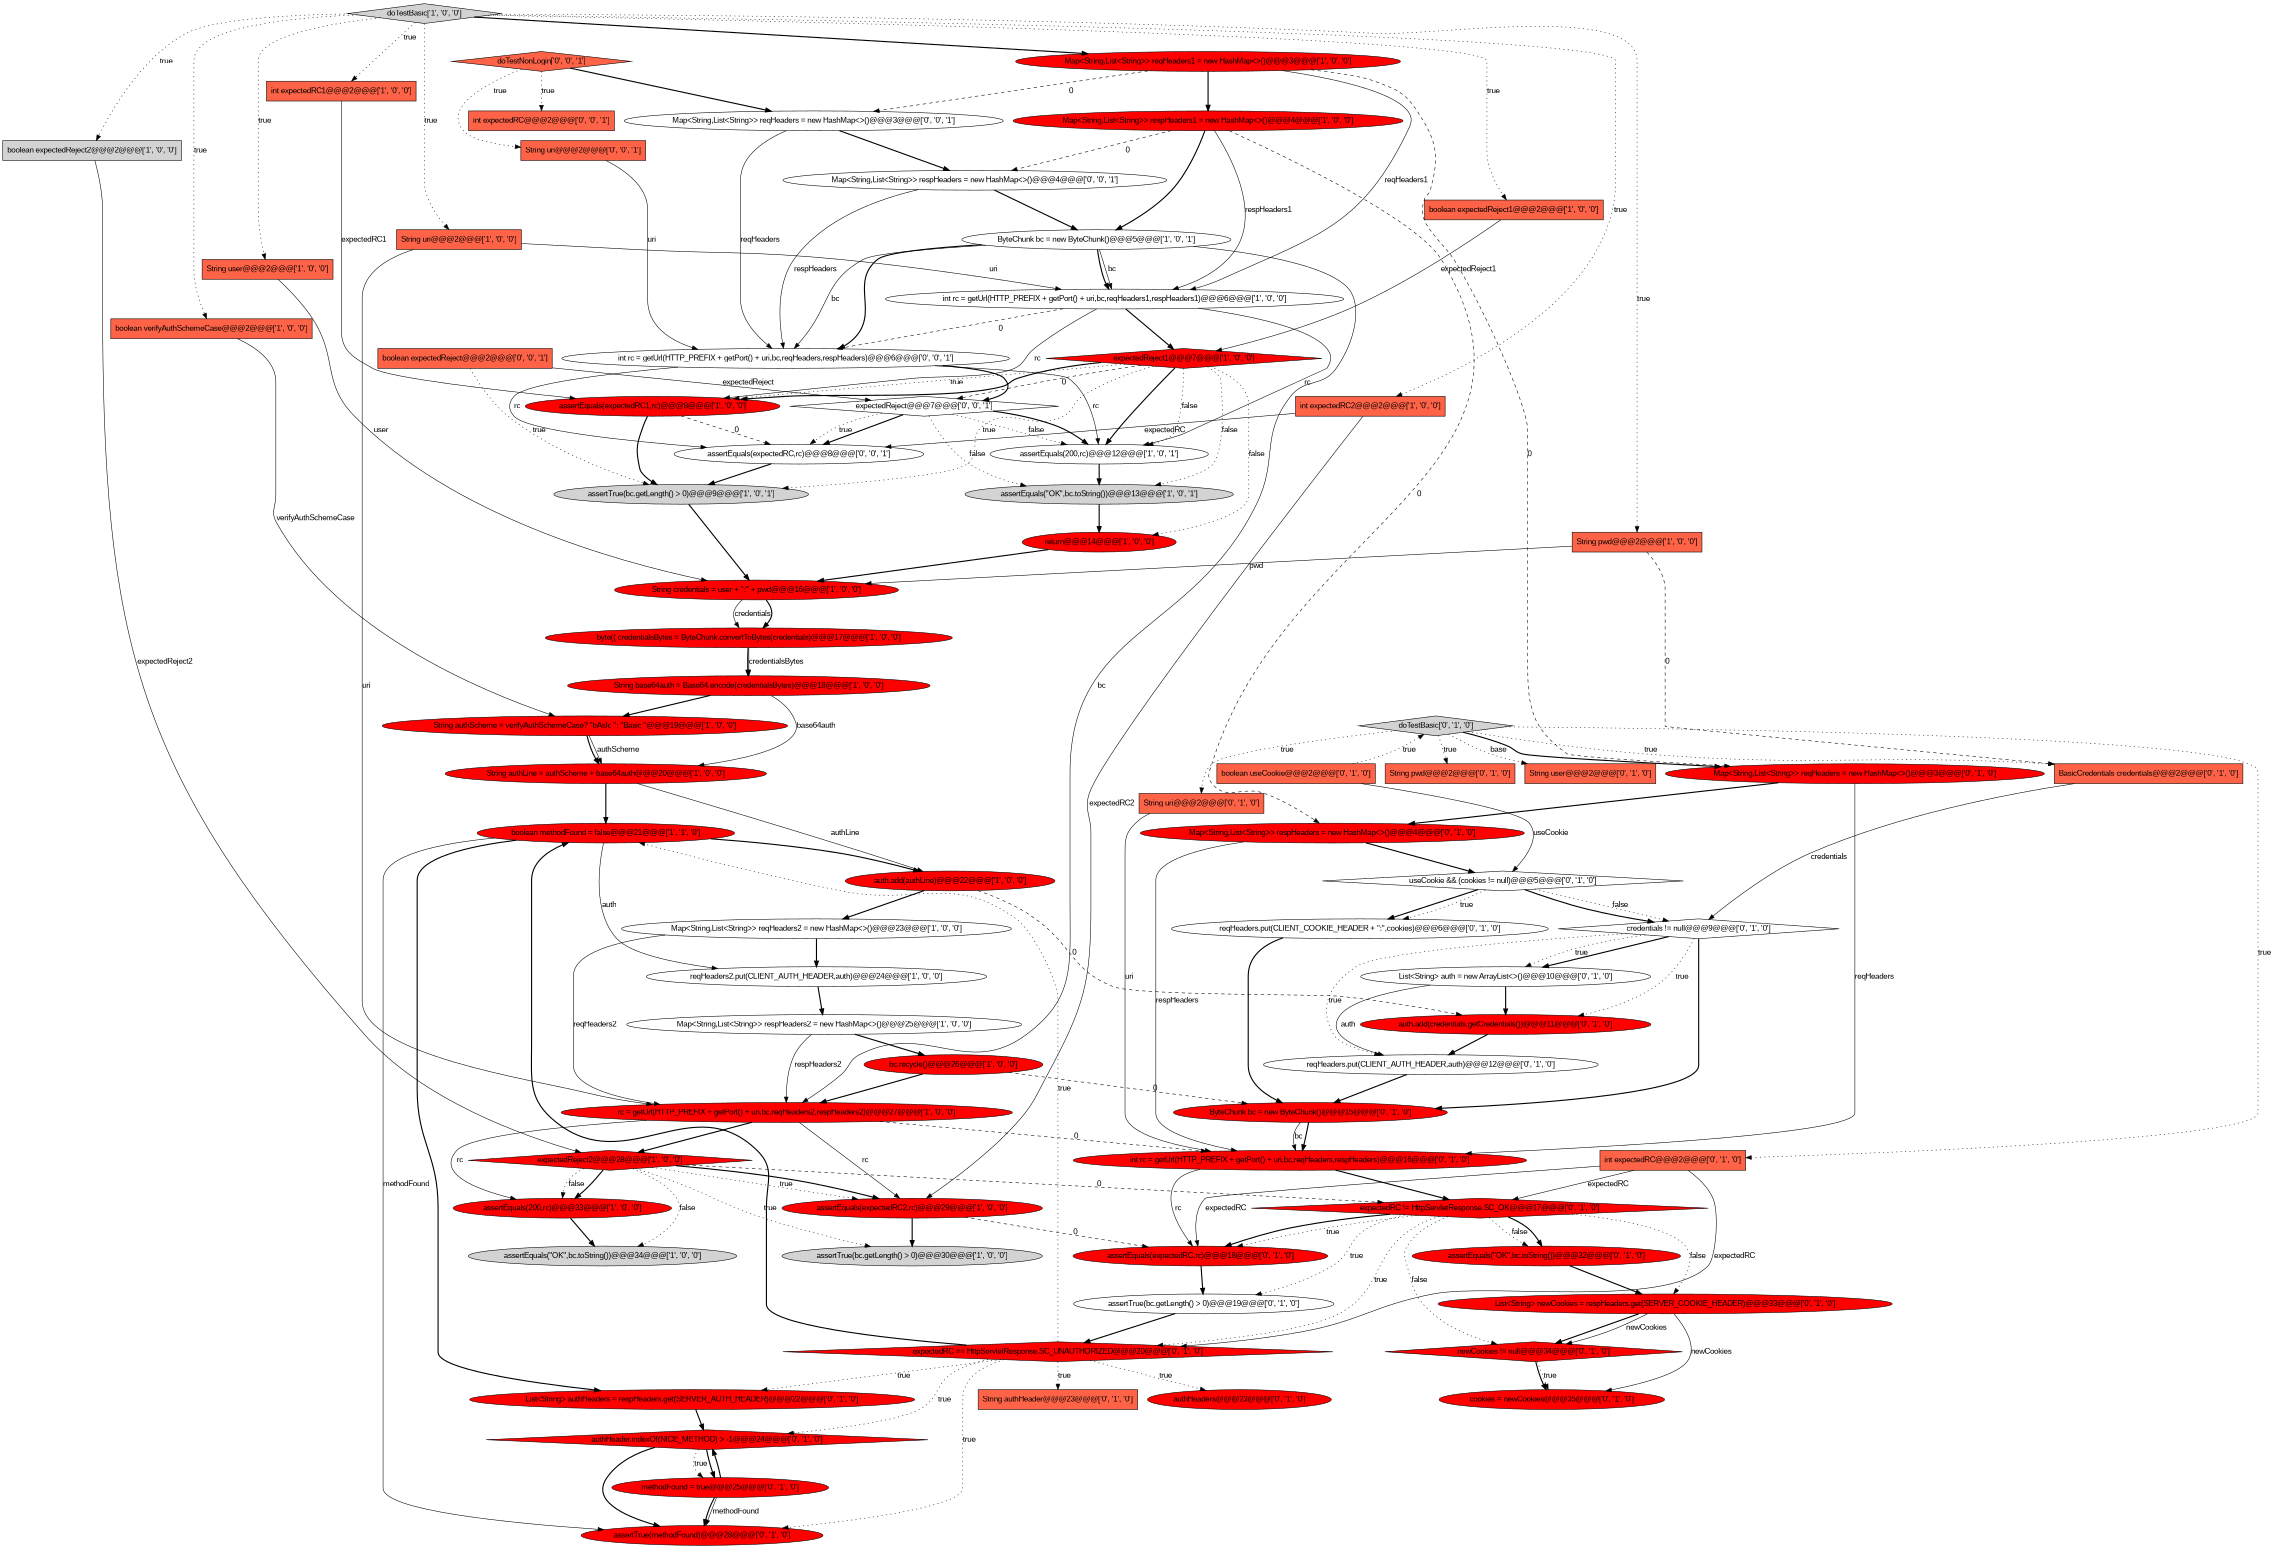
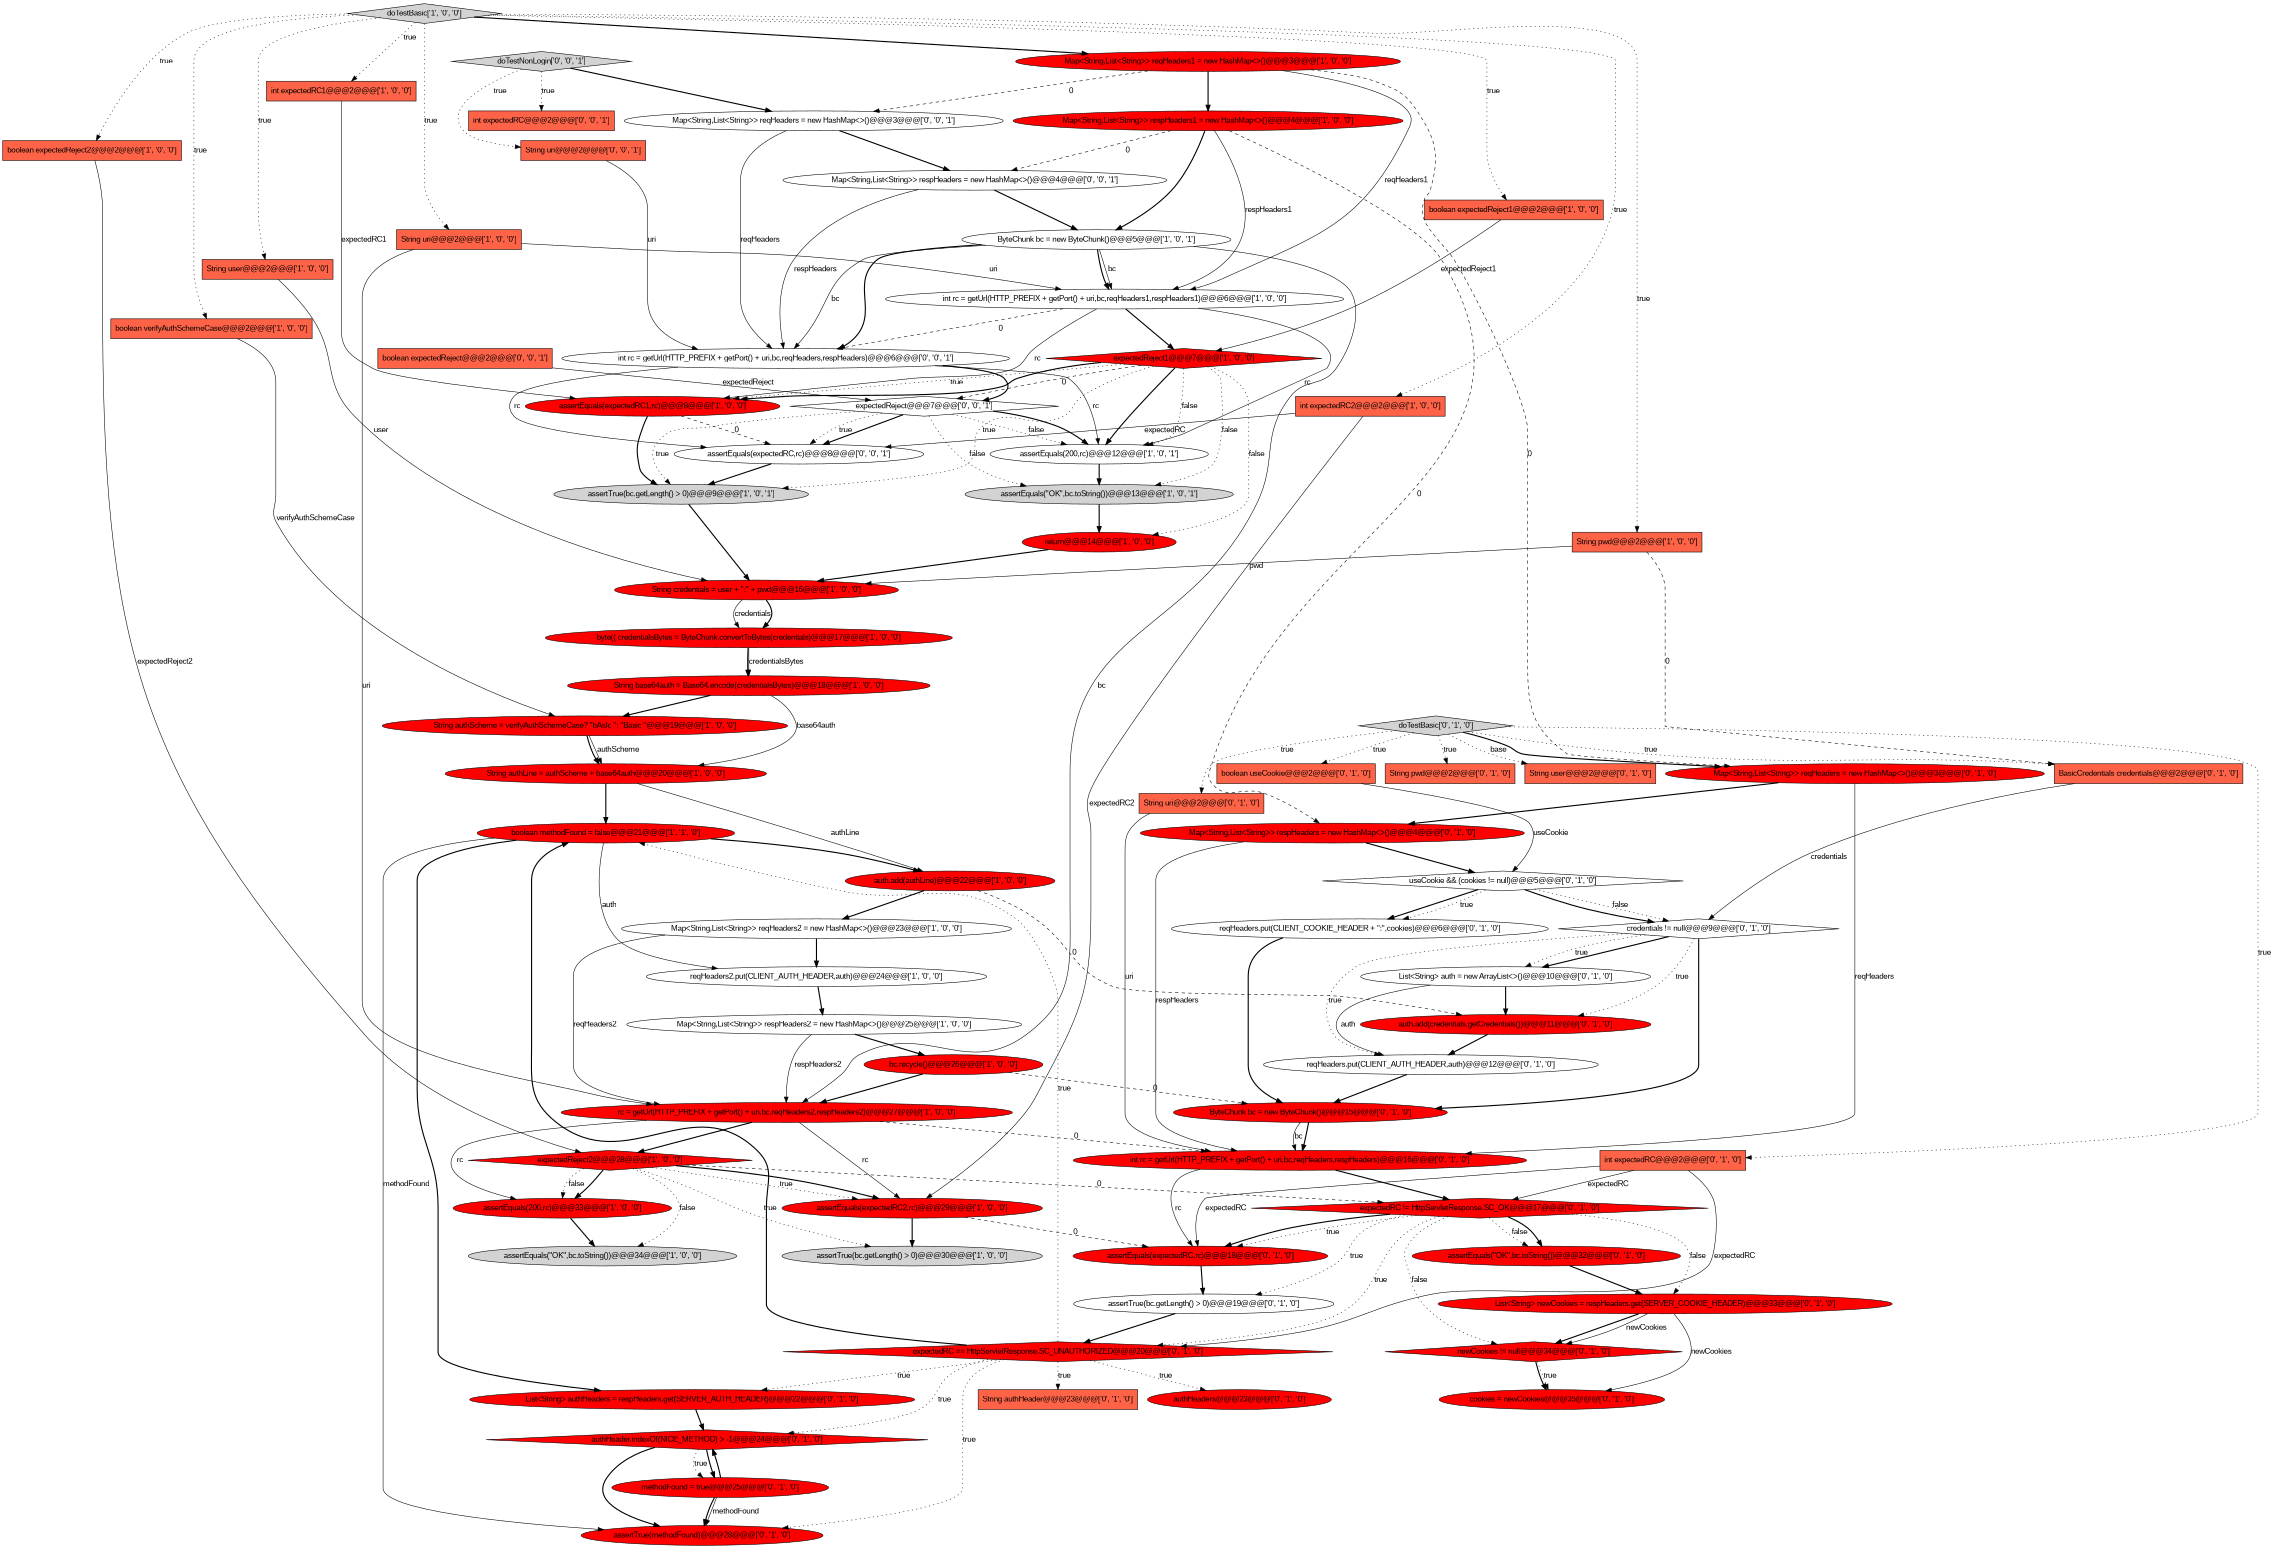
node "doTestNonLogin['0', '0', '1']": fillcolor tomato -> lightgray
node "boolean expectedReject2@@@2@@@['1', '0', '0']": fillcolor lightgray -> tomato
edge "boolean expectedReject@@@2@@@['0', '0', '1']" -> "assertTrue(bc.getLength() > 0)@@@9@@@['1', '0', '1']": now "expectedReject@@@7@@@['0', '0', '1']" -> "assertTrue(bc.getLength() > 0)@@@9@@@['1', '0', '1']"
edge "boolean useCookie@@@2@@@['0', '1', '0']" -> "doTestBasic['0', '1', '0']": reversed
